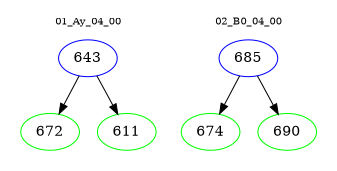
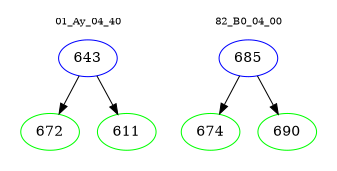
cluster "01_Ay_04_00": label "01_Ay_04_00" -> "01_Ay_04_40"
cluster "02_B0_04_00": label "02_B0_04_00" -> "82_B0_04_00"
